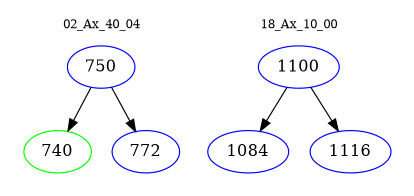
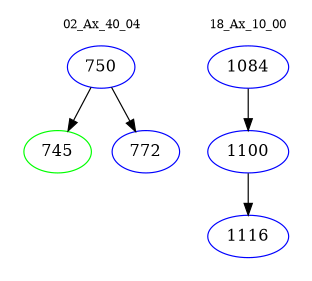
edge "1100" -> "1084": reversed
node "740": label "740" -> "745"
